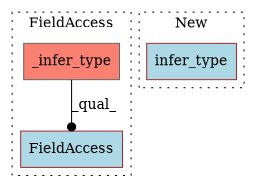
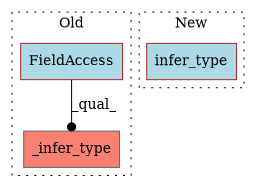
cluster "FieldAccess": label "FieldAccess" -> "Old"
edge "_infer_type" -> "FieldAccess": reversed
